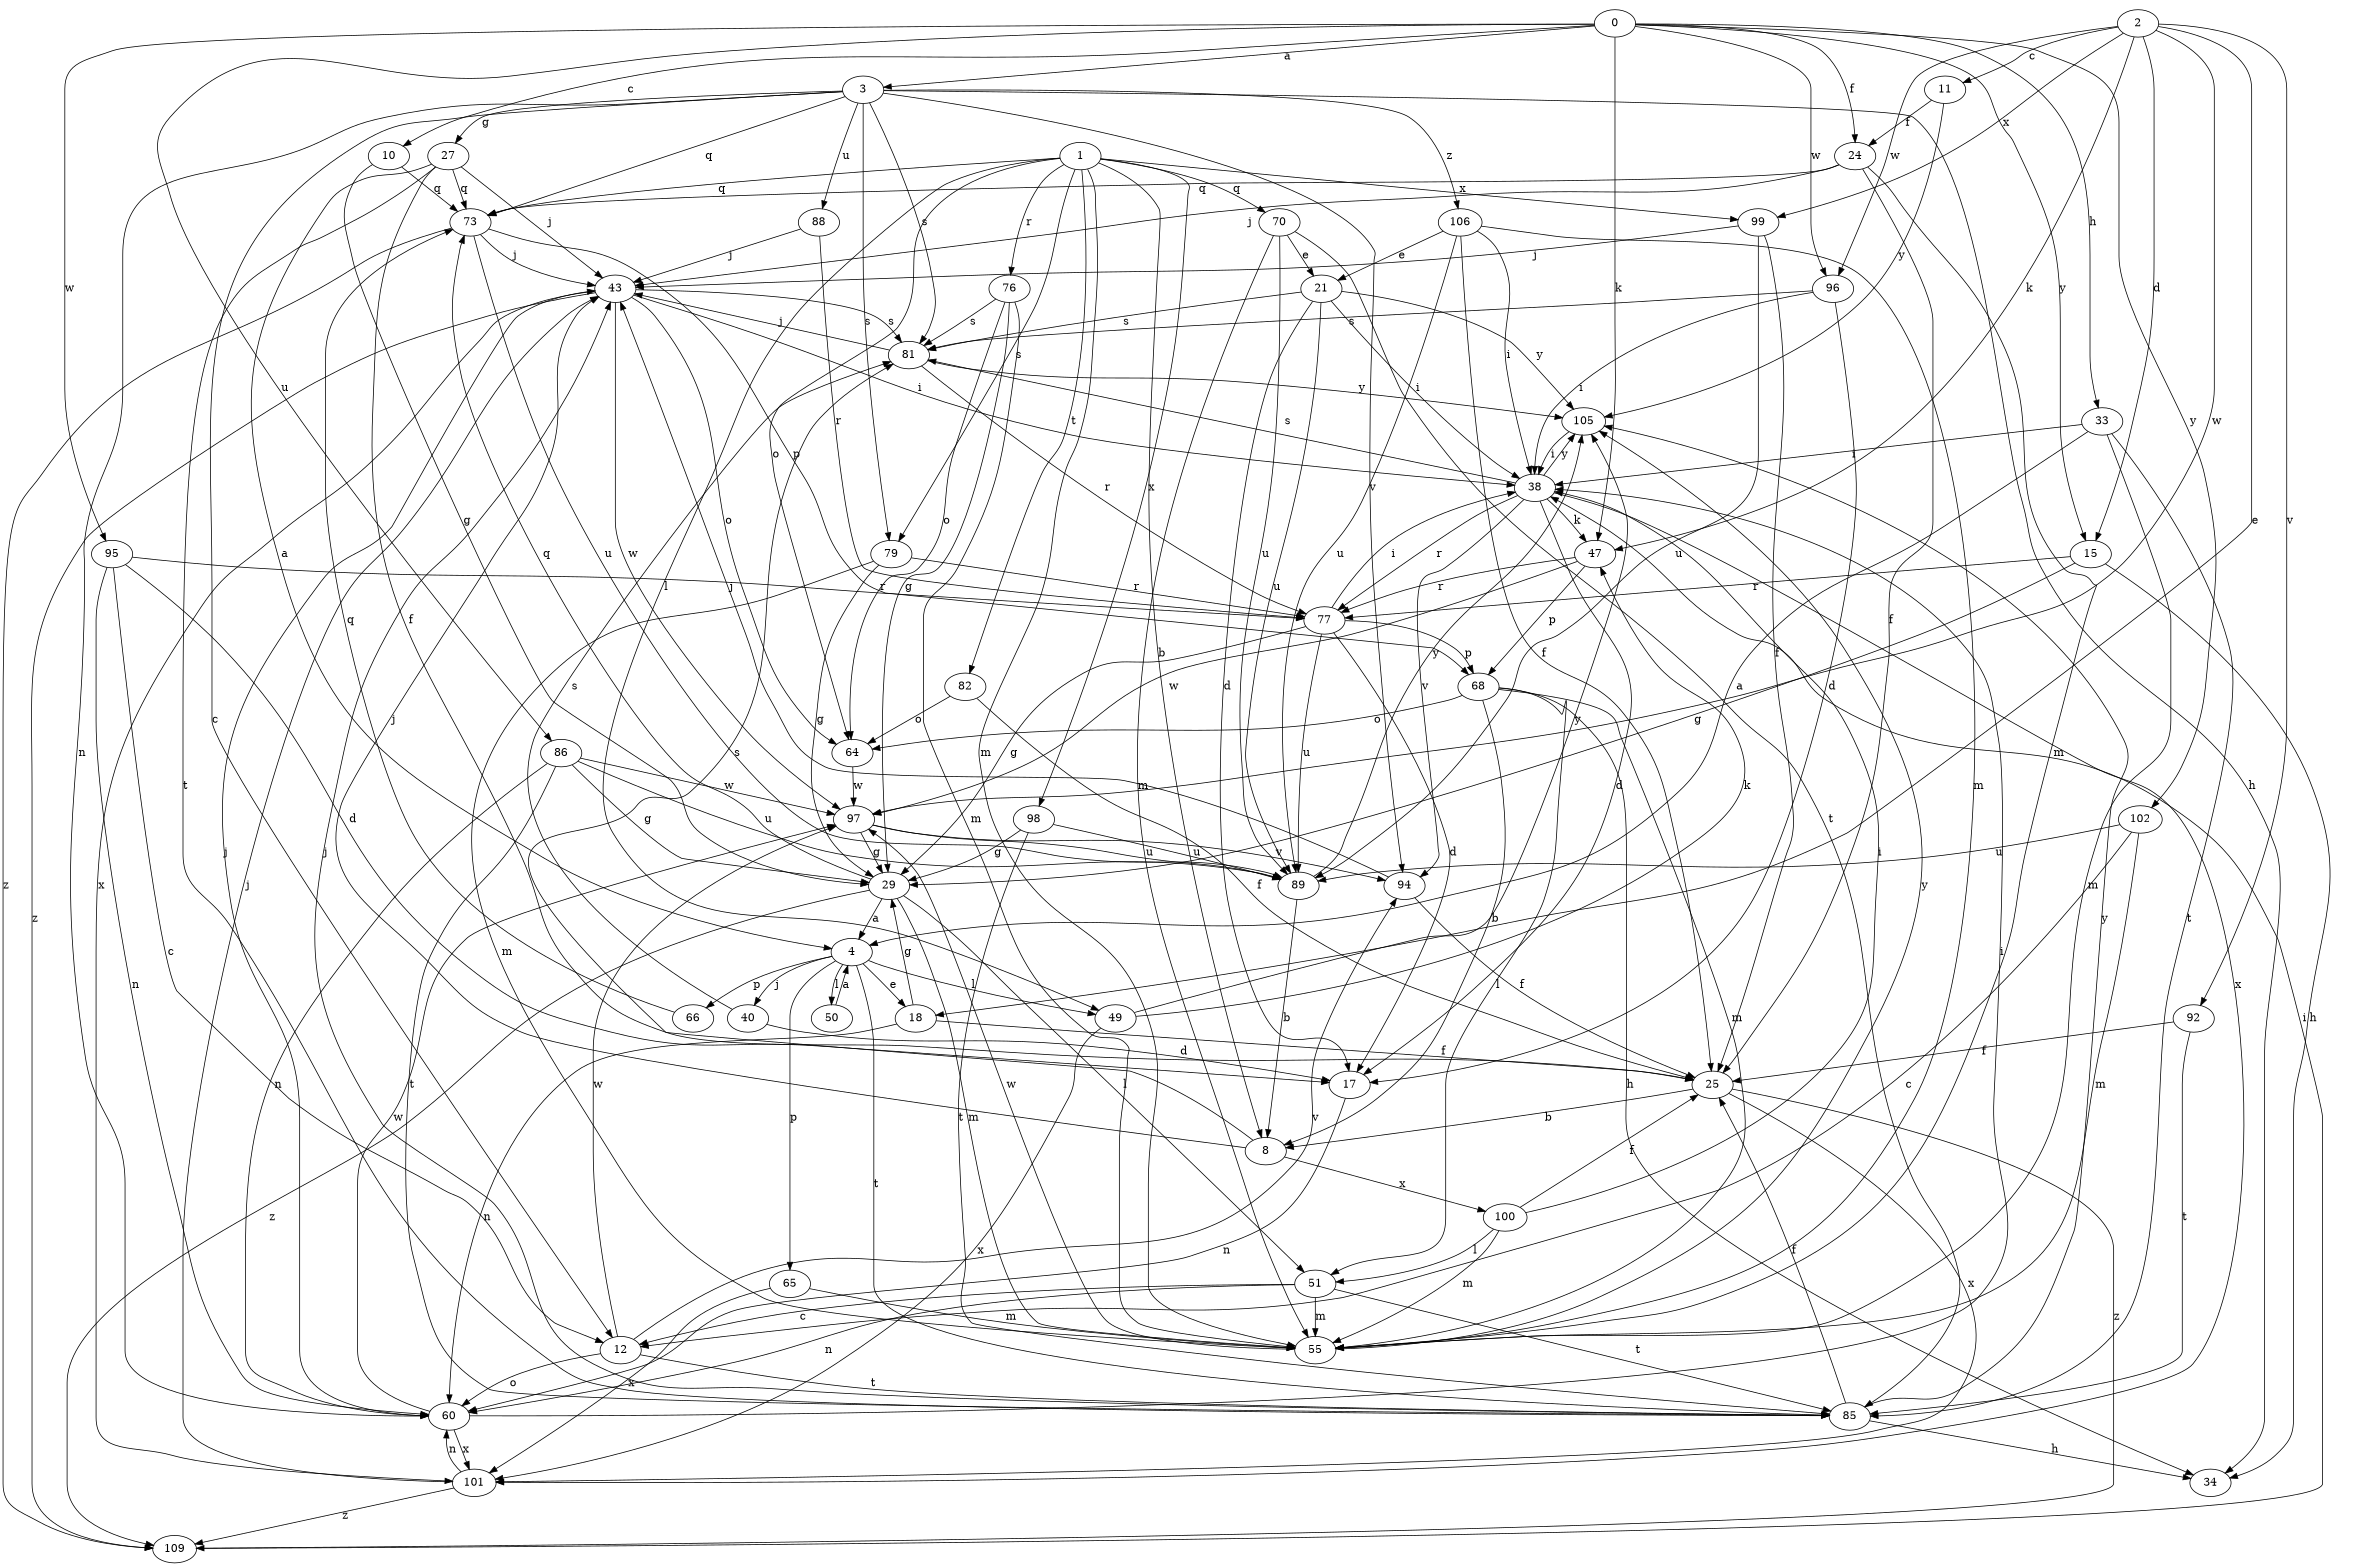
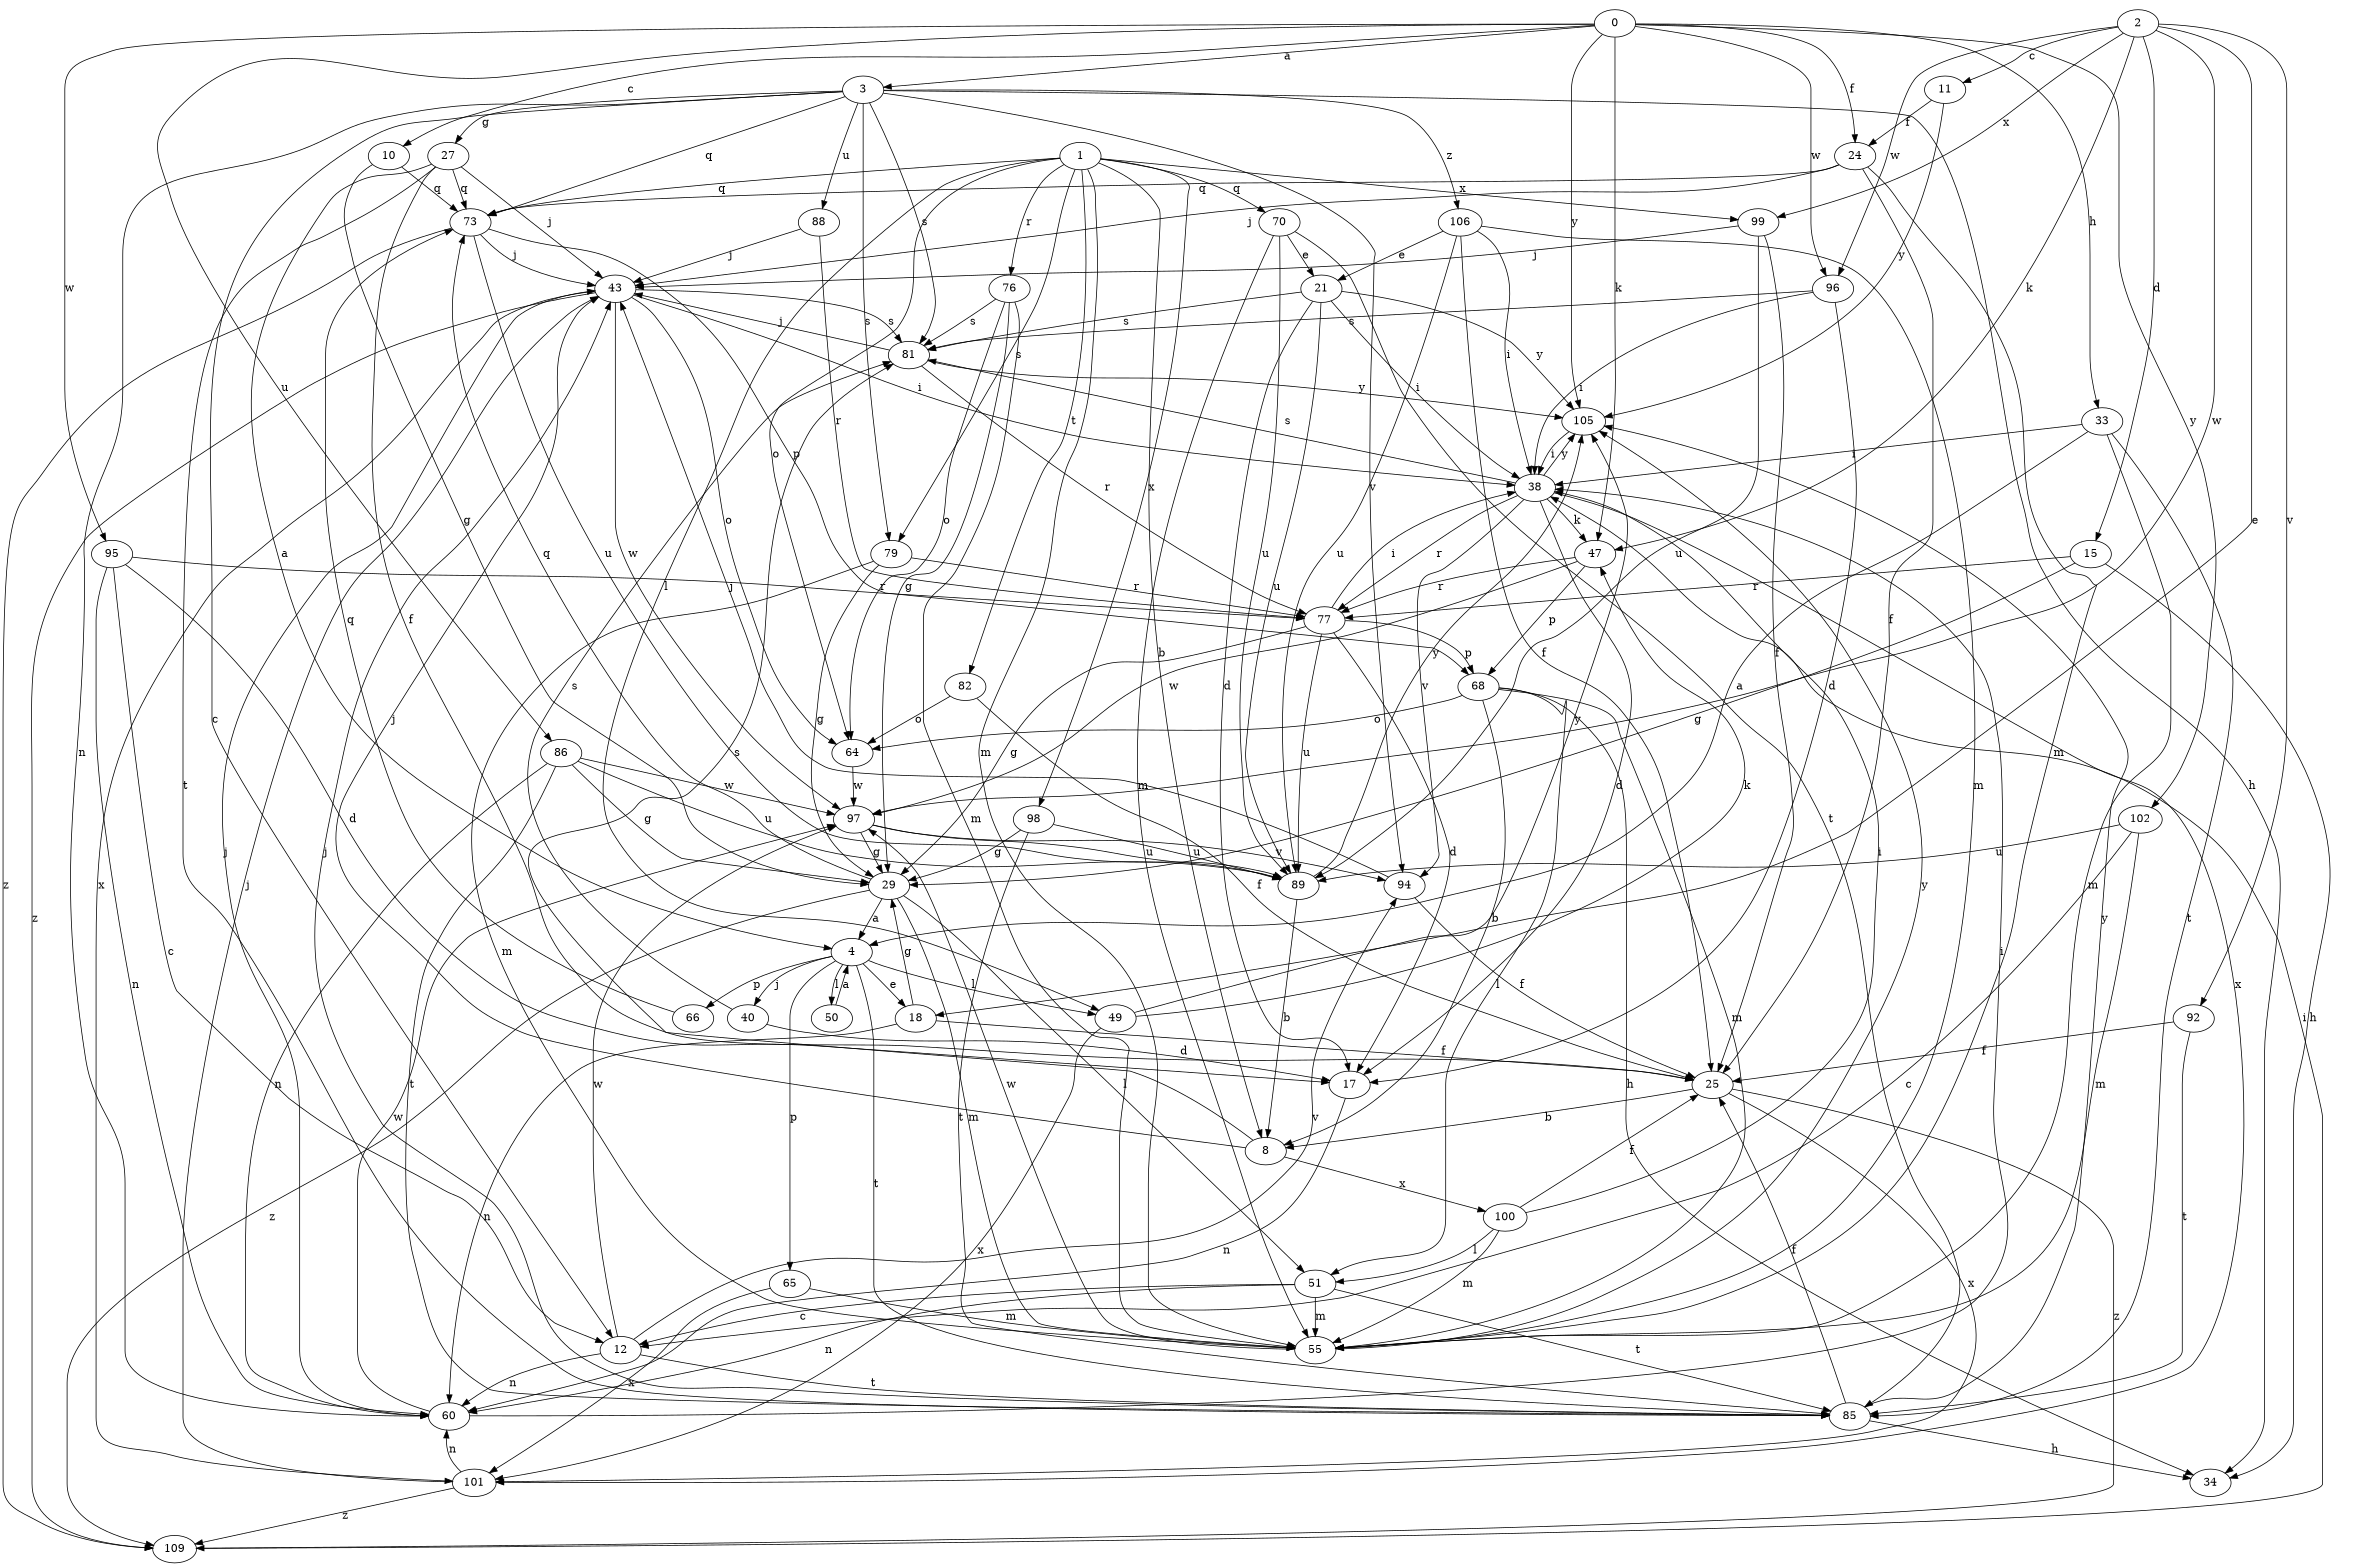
edge "0" -> "15": now "0" -> "105"
edge "12" -> "60": label "o" -> "n"
edge "60" -> "101": removed, label "x"
